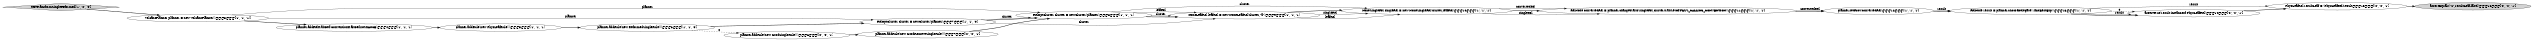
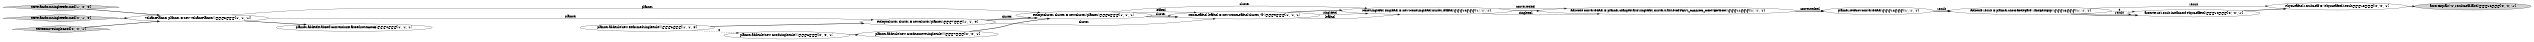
node "testTransformSingleReformed['0', '1', '0']": added
node "planner.addRule(new PhysLeafRule())@@@5@@@['1', '1', '1']": removed
node "testRemoveSingleGood['0', '0', '1']": added
